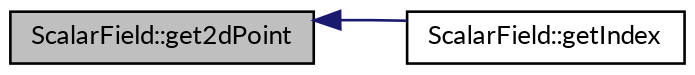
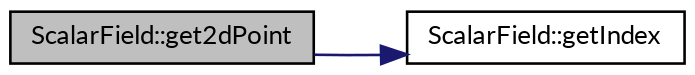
edge "ScalarField::getIndex" -> "ScalarField::get2dPoint": reversed
